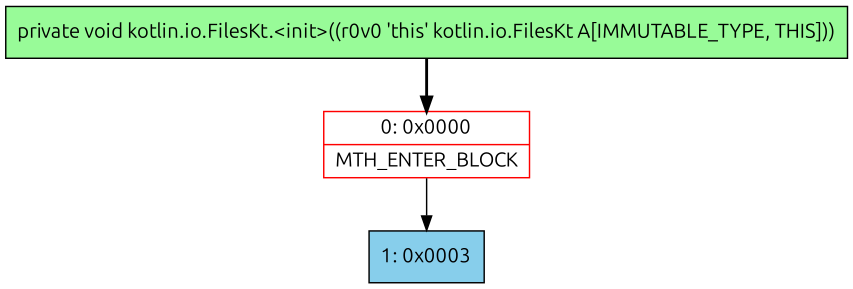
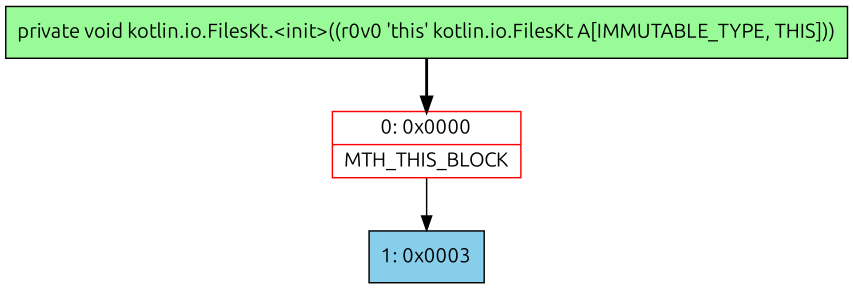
node "0: 0x0000": text "MTH_ENTER_BLOCK" -> "MTH_THIS_BLOCK"
